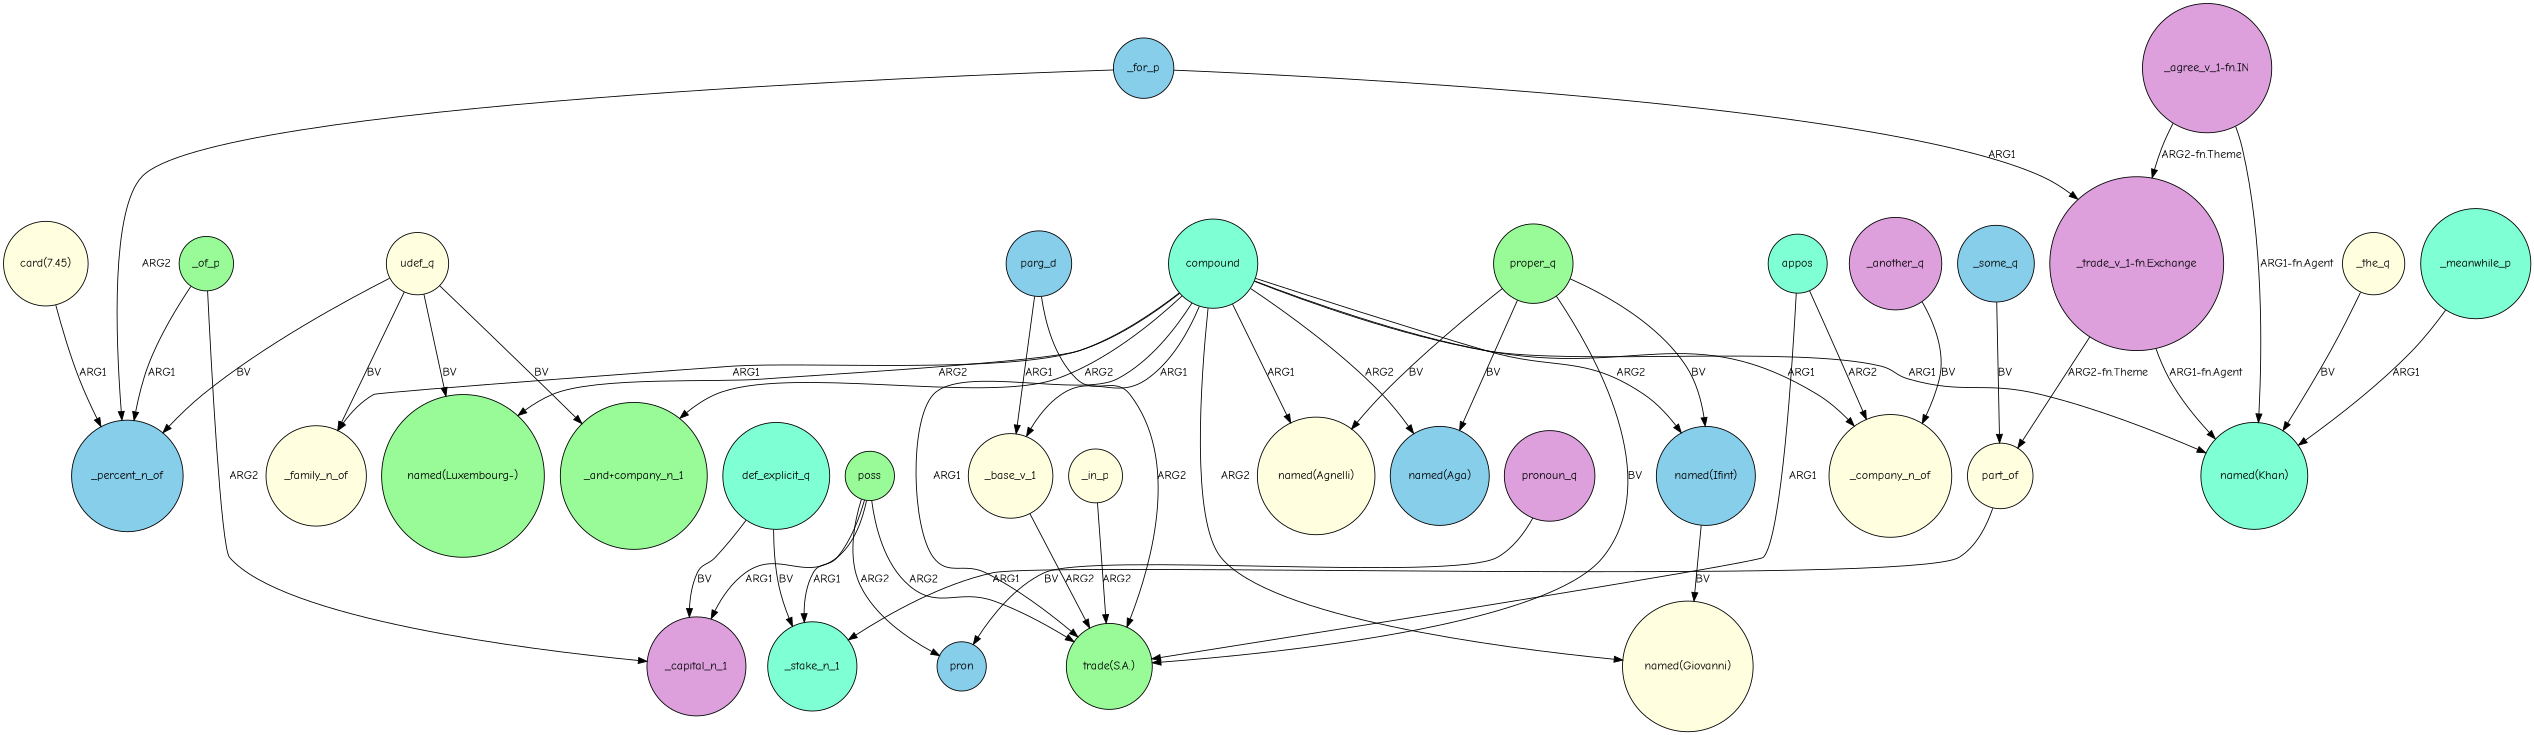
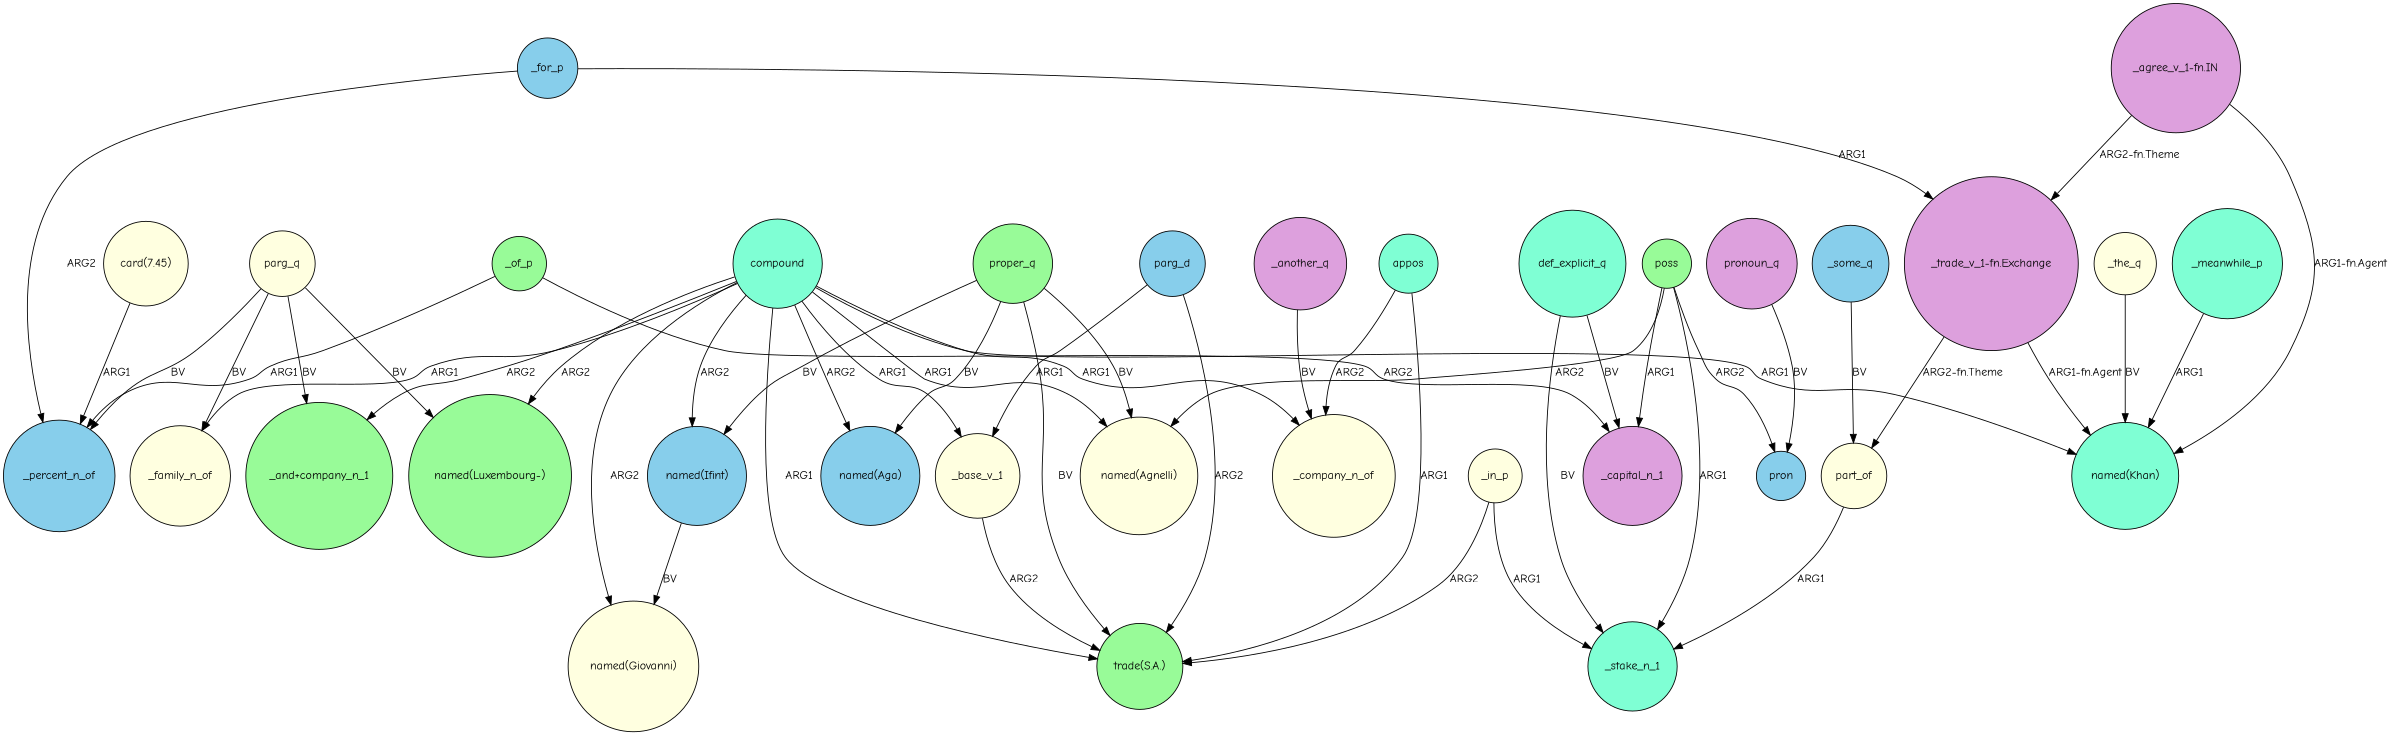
node "udef_q": label "udef_q" -> "parg_q"
edge "_in_p" -> "_stake_n_1": added, label "ARG1"
edge "poss" -> "trade(S.A.)": now "poss" -> "named(Agnelli)"
